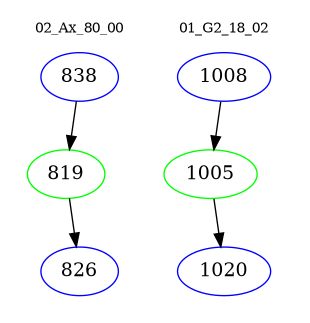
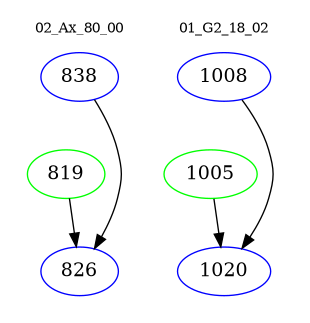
edge "838" -> "819": now "838" -> "826"
edge "1008" -> "1005": now "1008" -> "1020"
